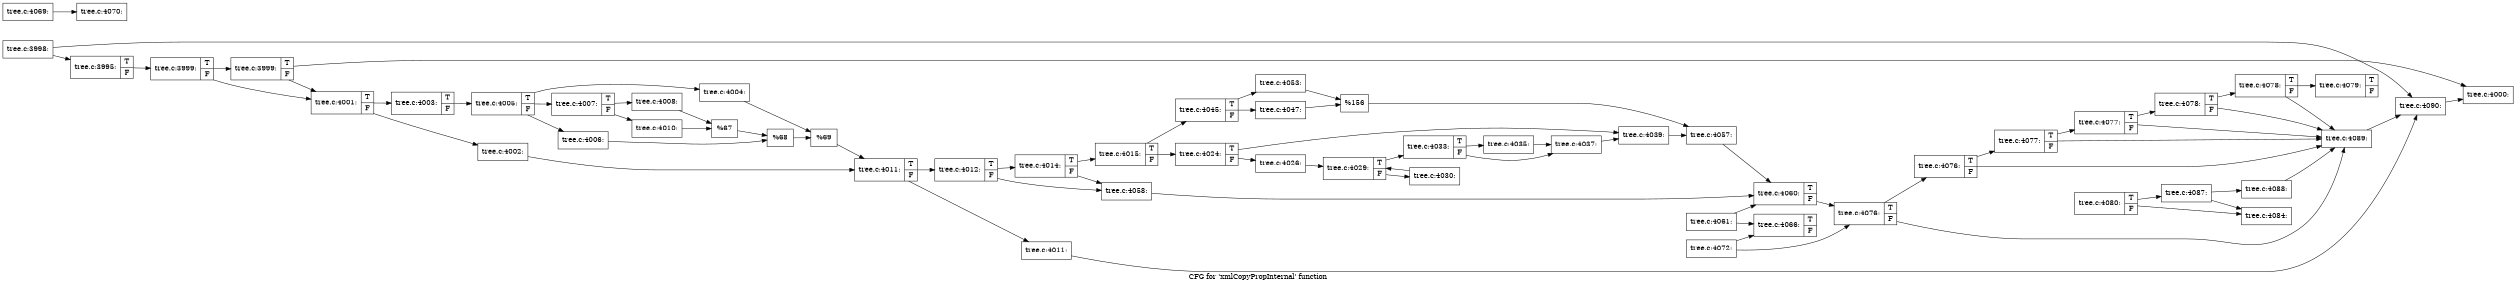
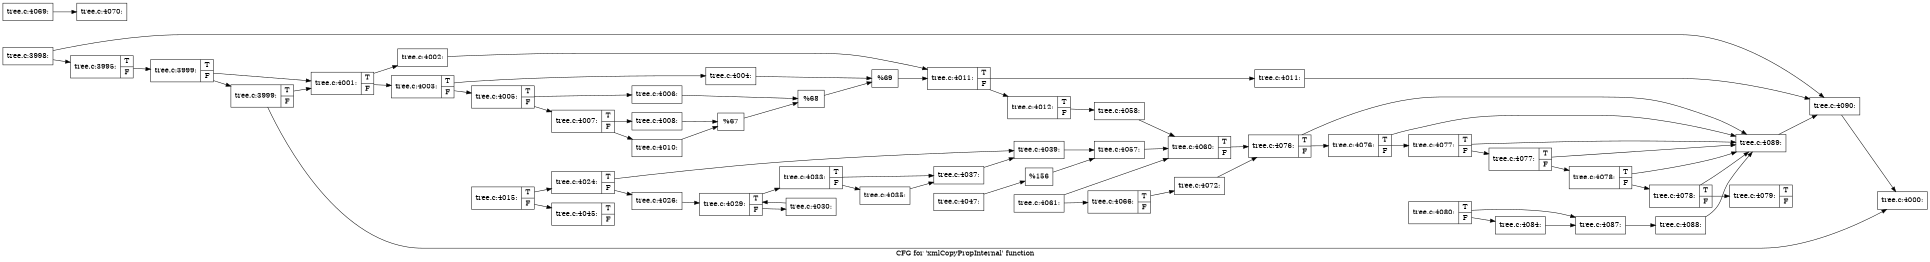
node "tree.c:4053:": removed
edge "tree.c:4005:" -> "tree.c:4004:": now "tree.c:4003:" -> "tree.c:4004:"
edge "tree.c:4045:" -> "tree.c:4047:": removed
node "tree.c:4014:": removed
edge "tree.c:4087:" -> "tree.c:4084:": reversed
edge "tree.c:4072:" -> "tree.c:4066:": reversed
